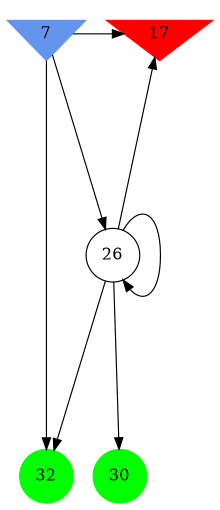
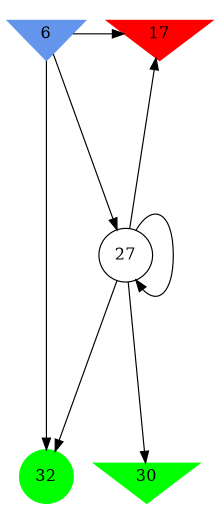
node "7": label "7" -> "6"
node "26": label "26" -> "27"
node "30": shape circle -> invtriangle
